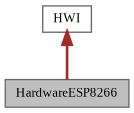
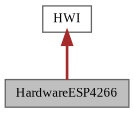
node "HardwareESP8266": label "HardwareESP8266" -> "HardwareESP4266"
